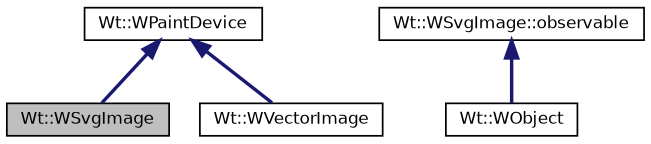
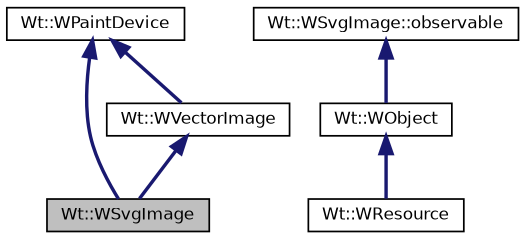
edge "Wt::WSvgImage" -> "Wt::WVectorImage": added
node "Wt::WResource": added
